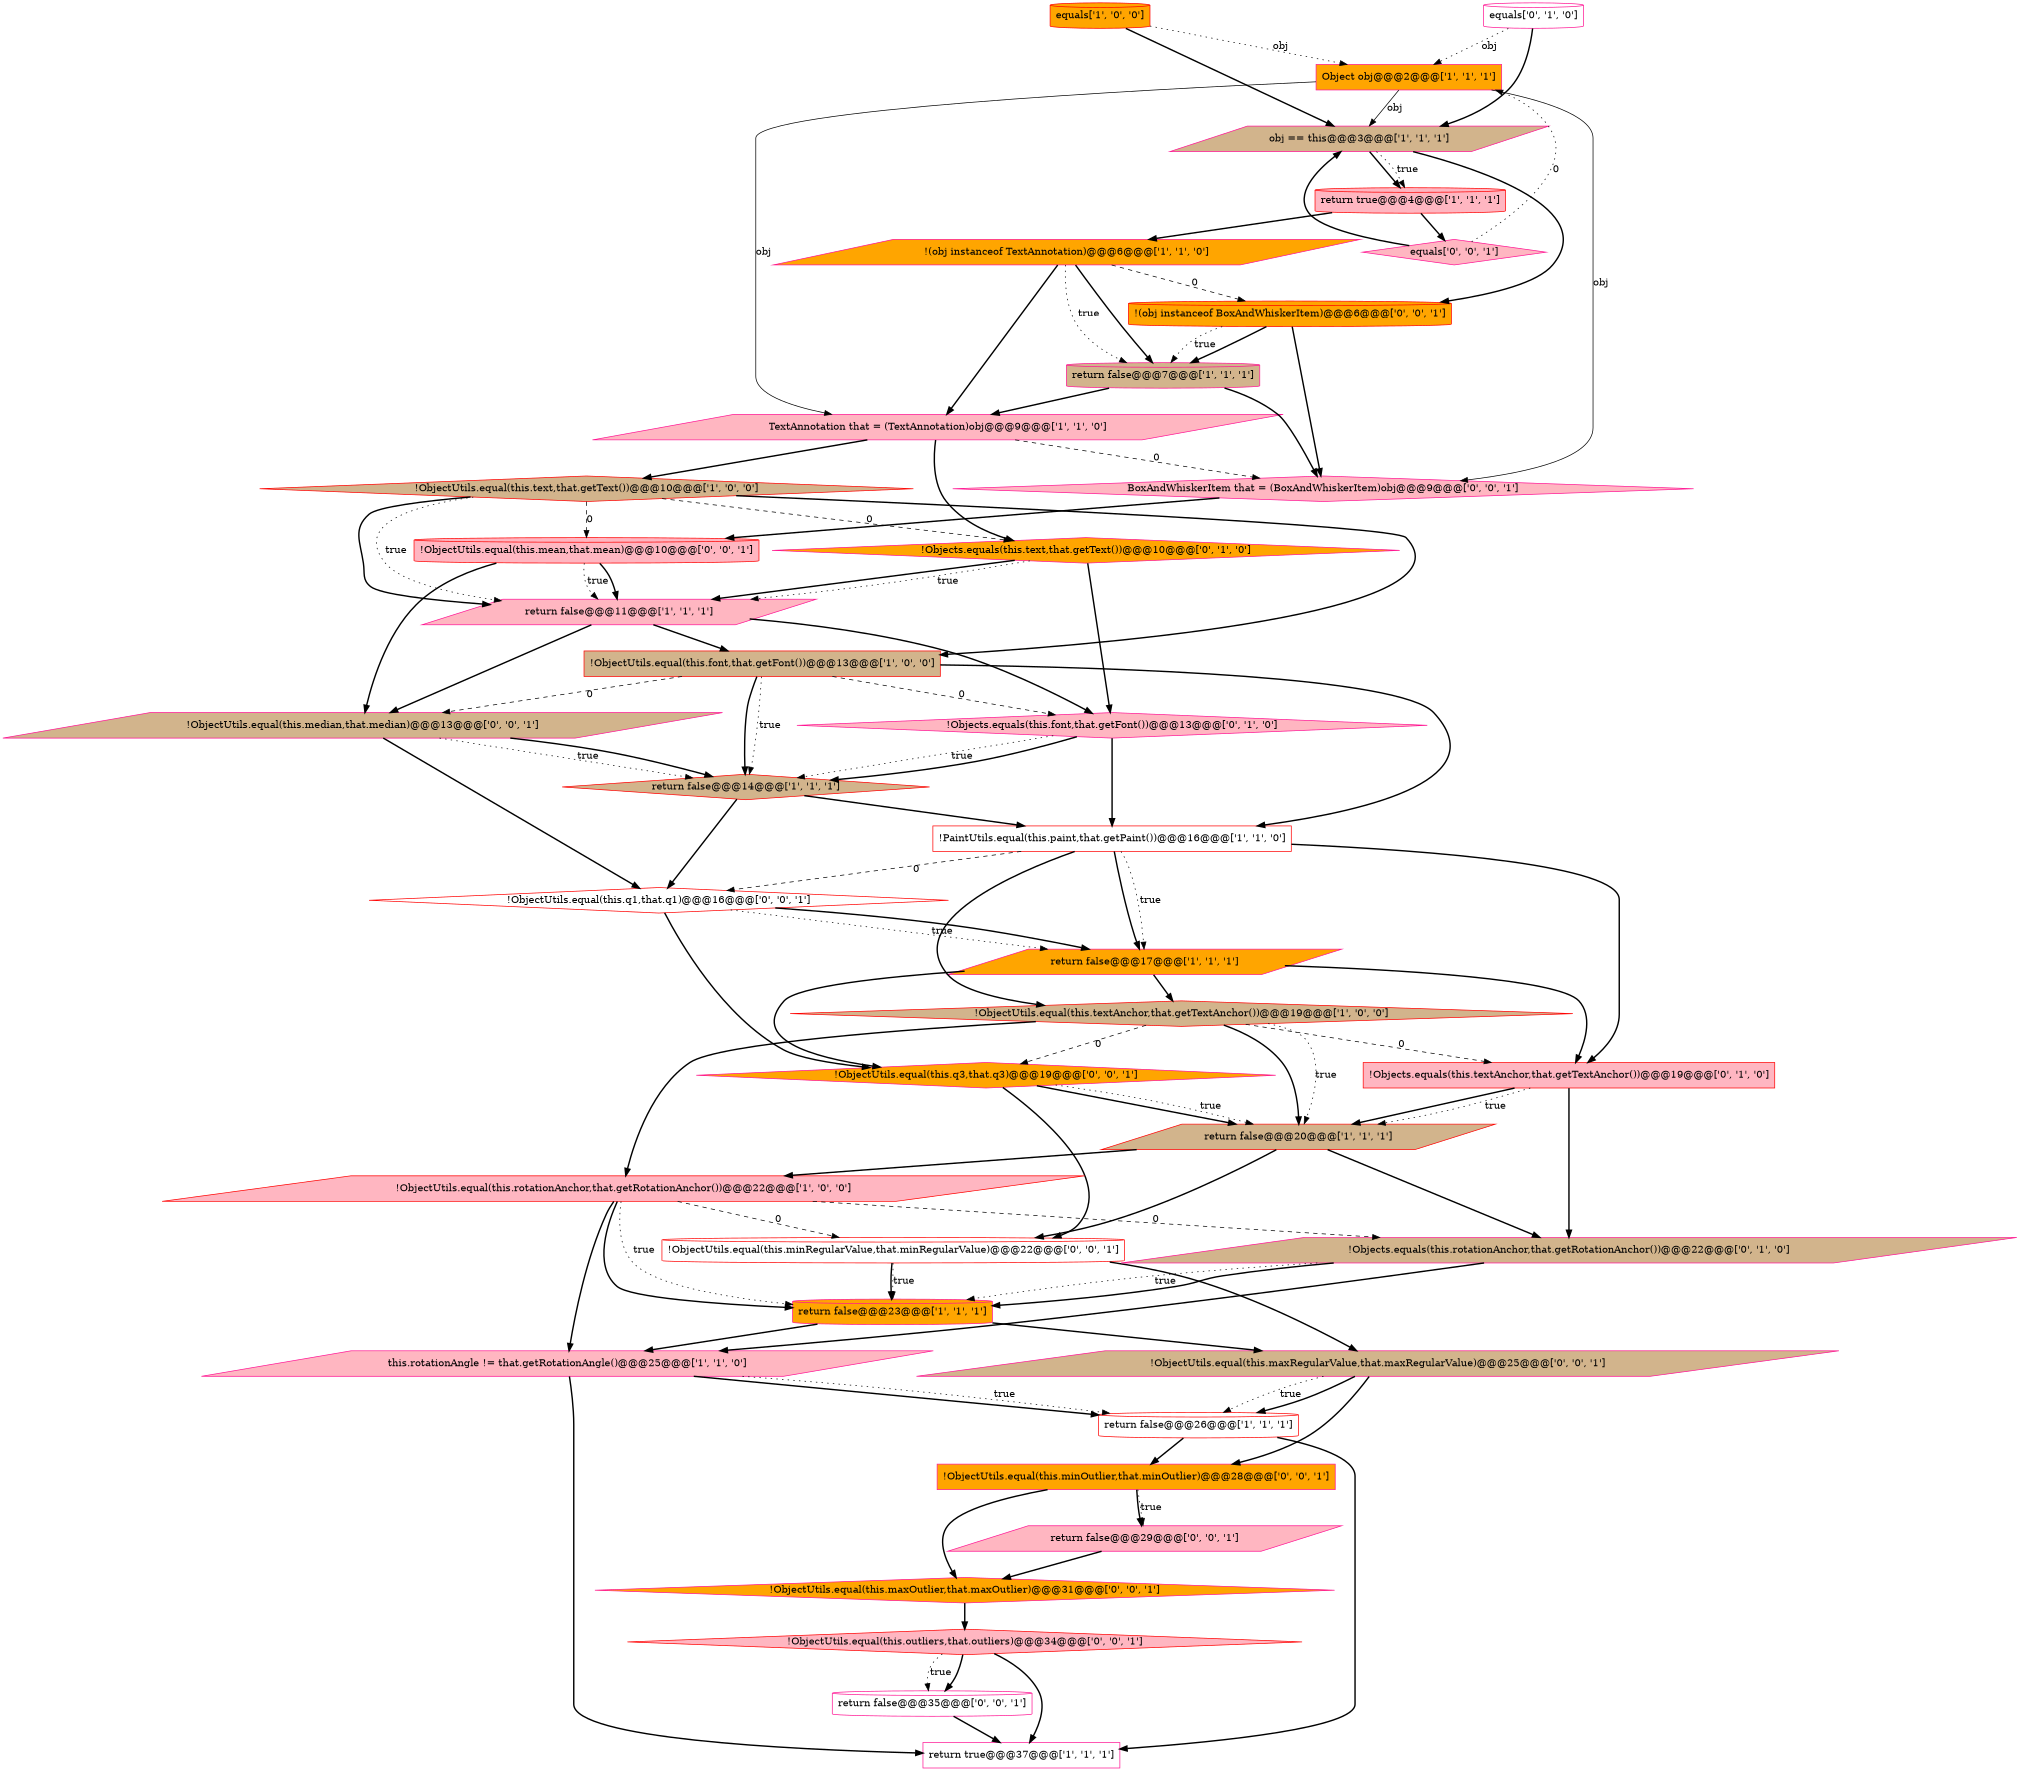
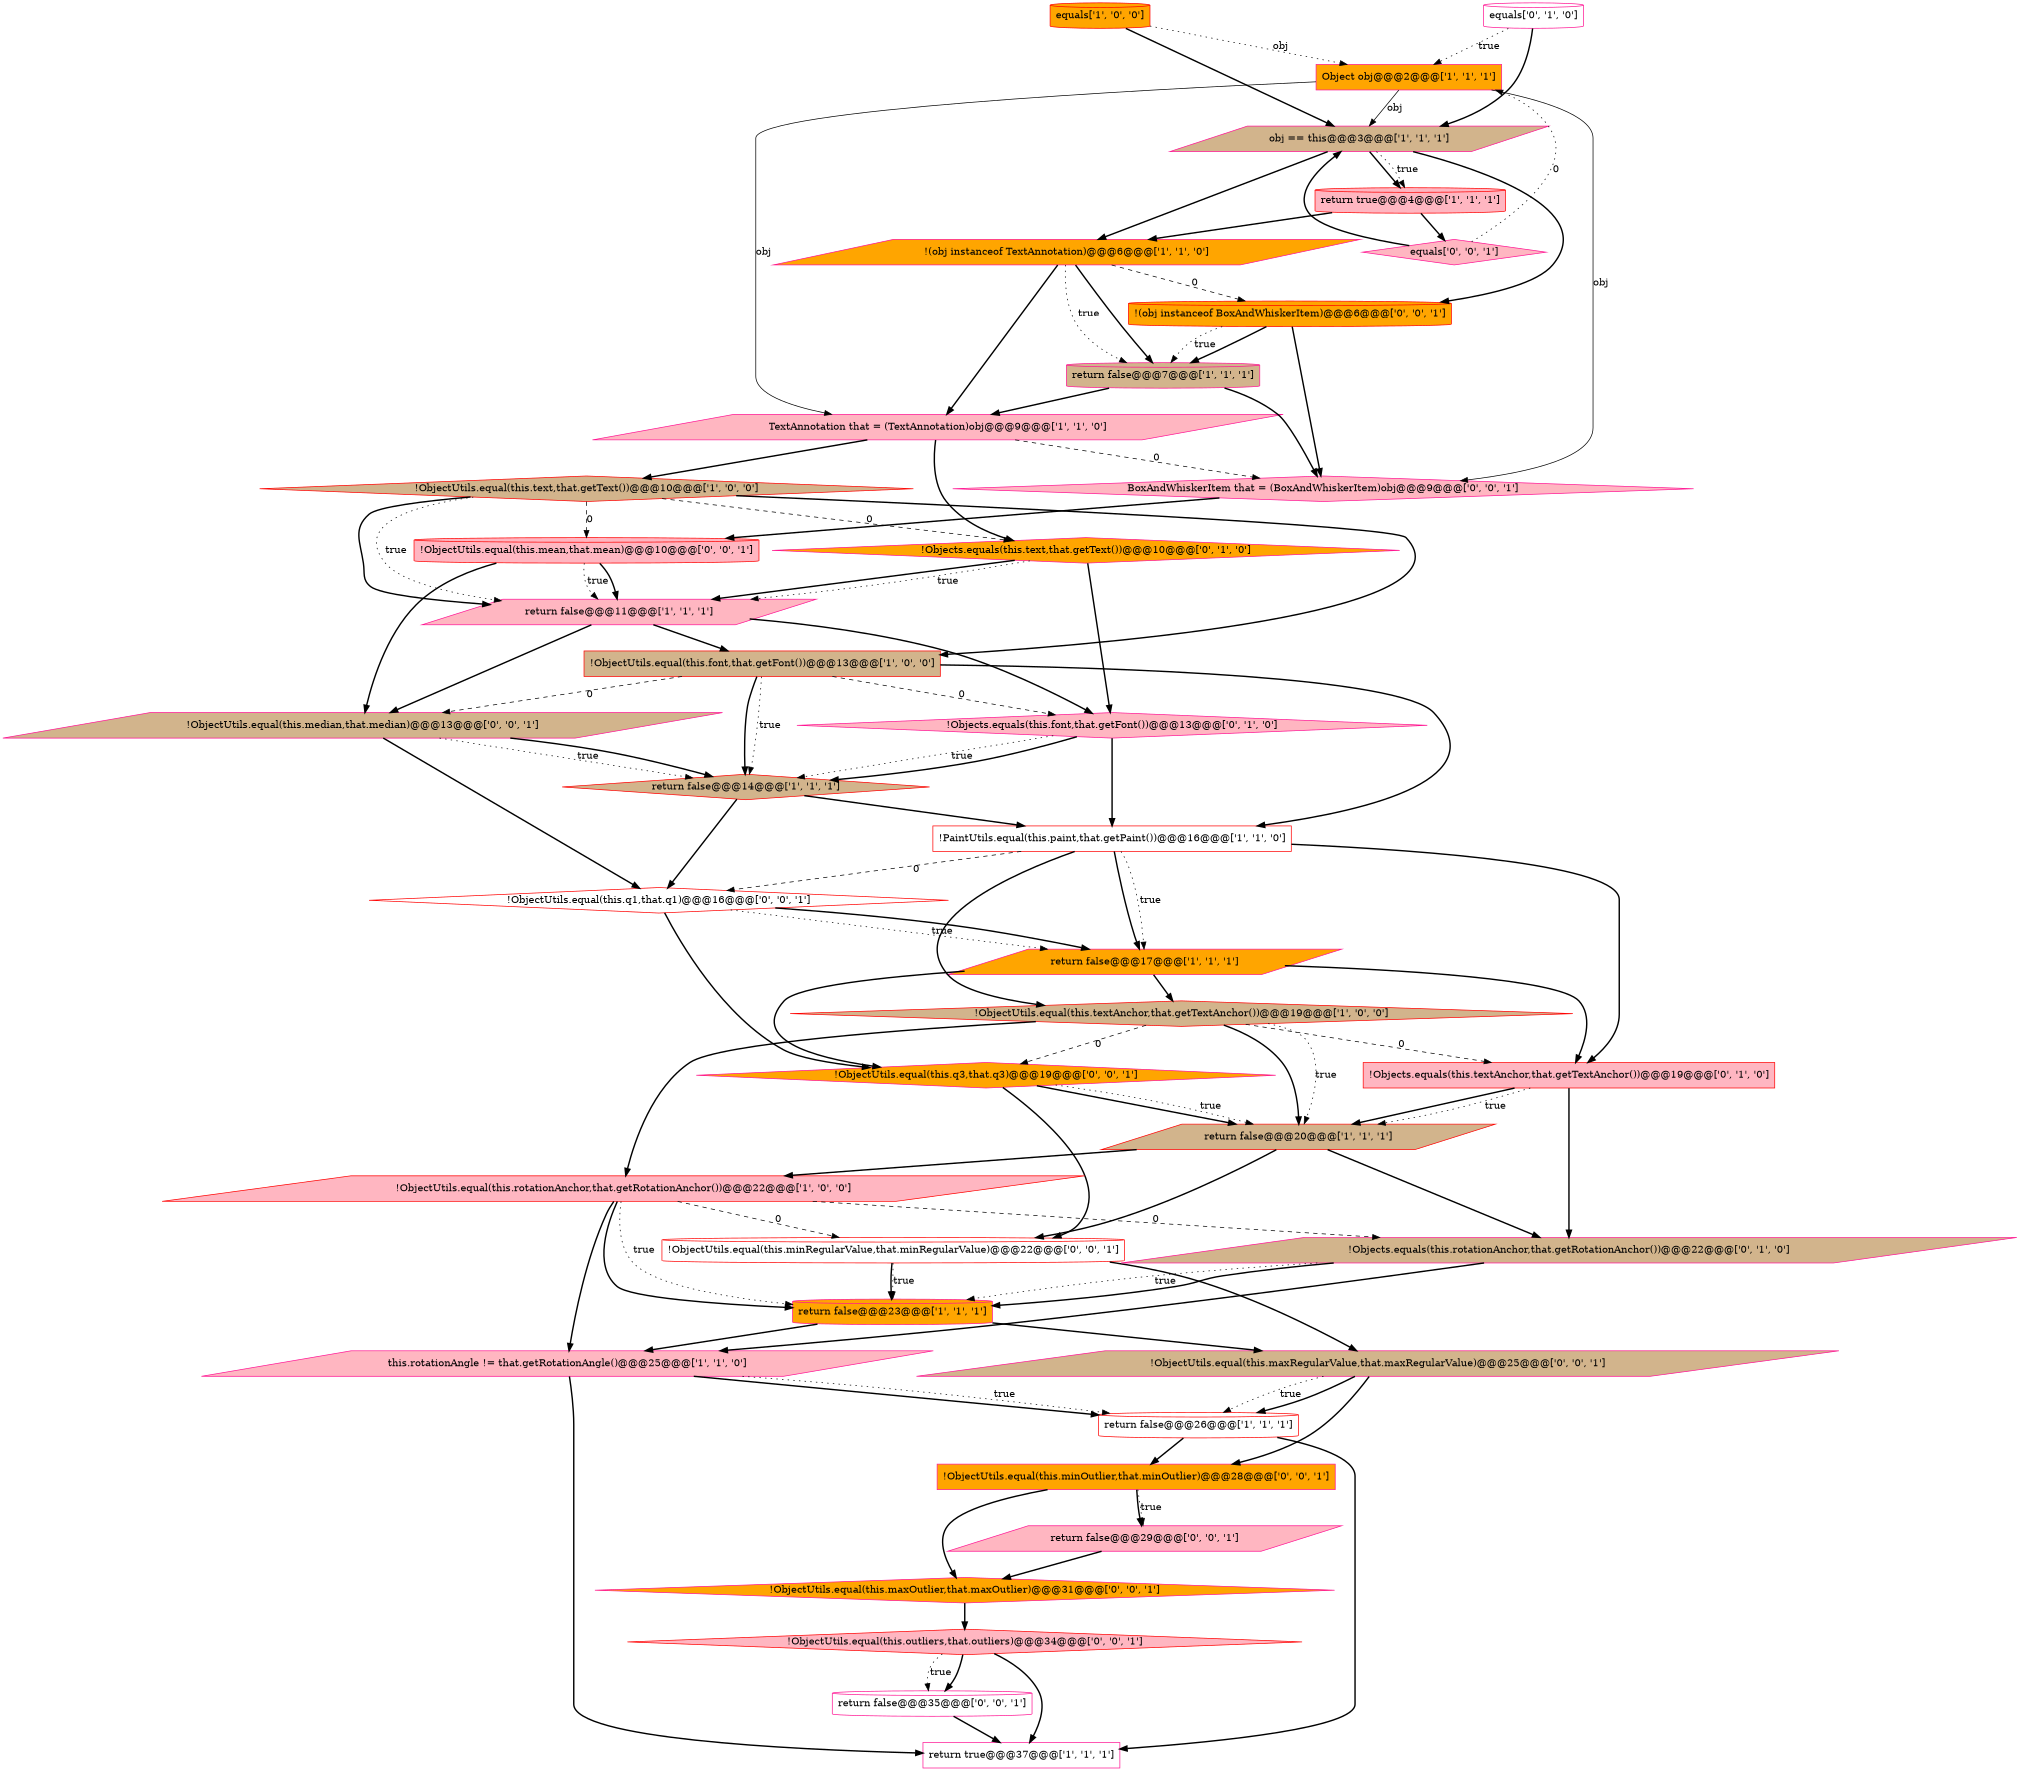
edge "equals['0', '1', '0']" -> "Object obj@@@2@@@['1', '1', '1']": label "obj" -> "true"
edge "obj == this@@@3@@@['1', '1', '1']" -> "!(obj instanceof TextAnnotation)@@@6@@@['1', '1', '0']": added
